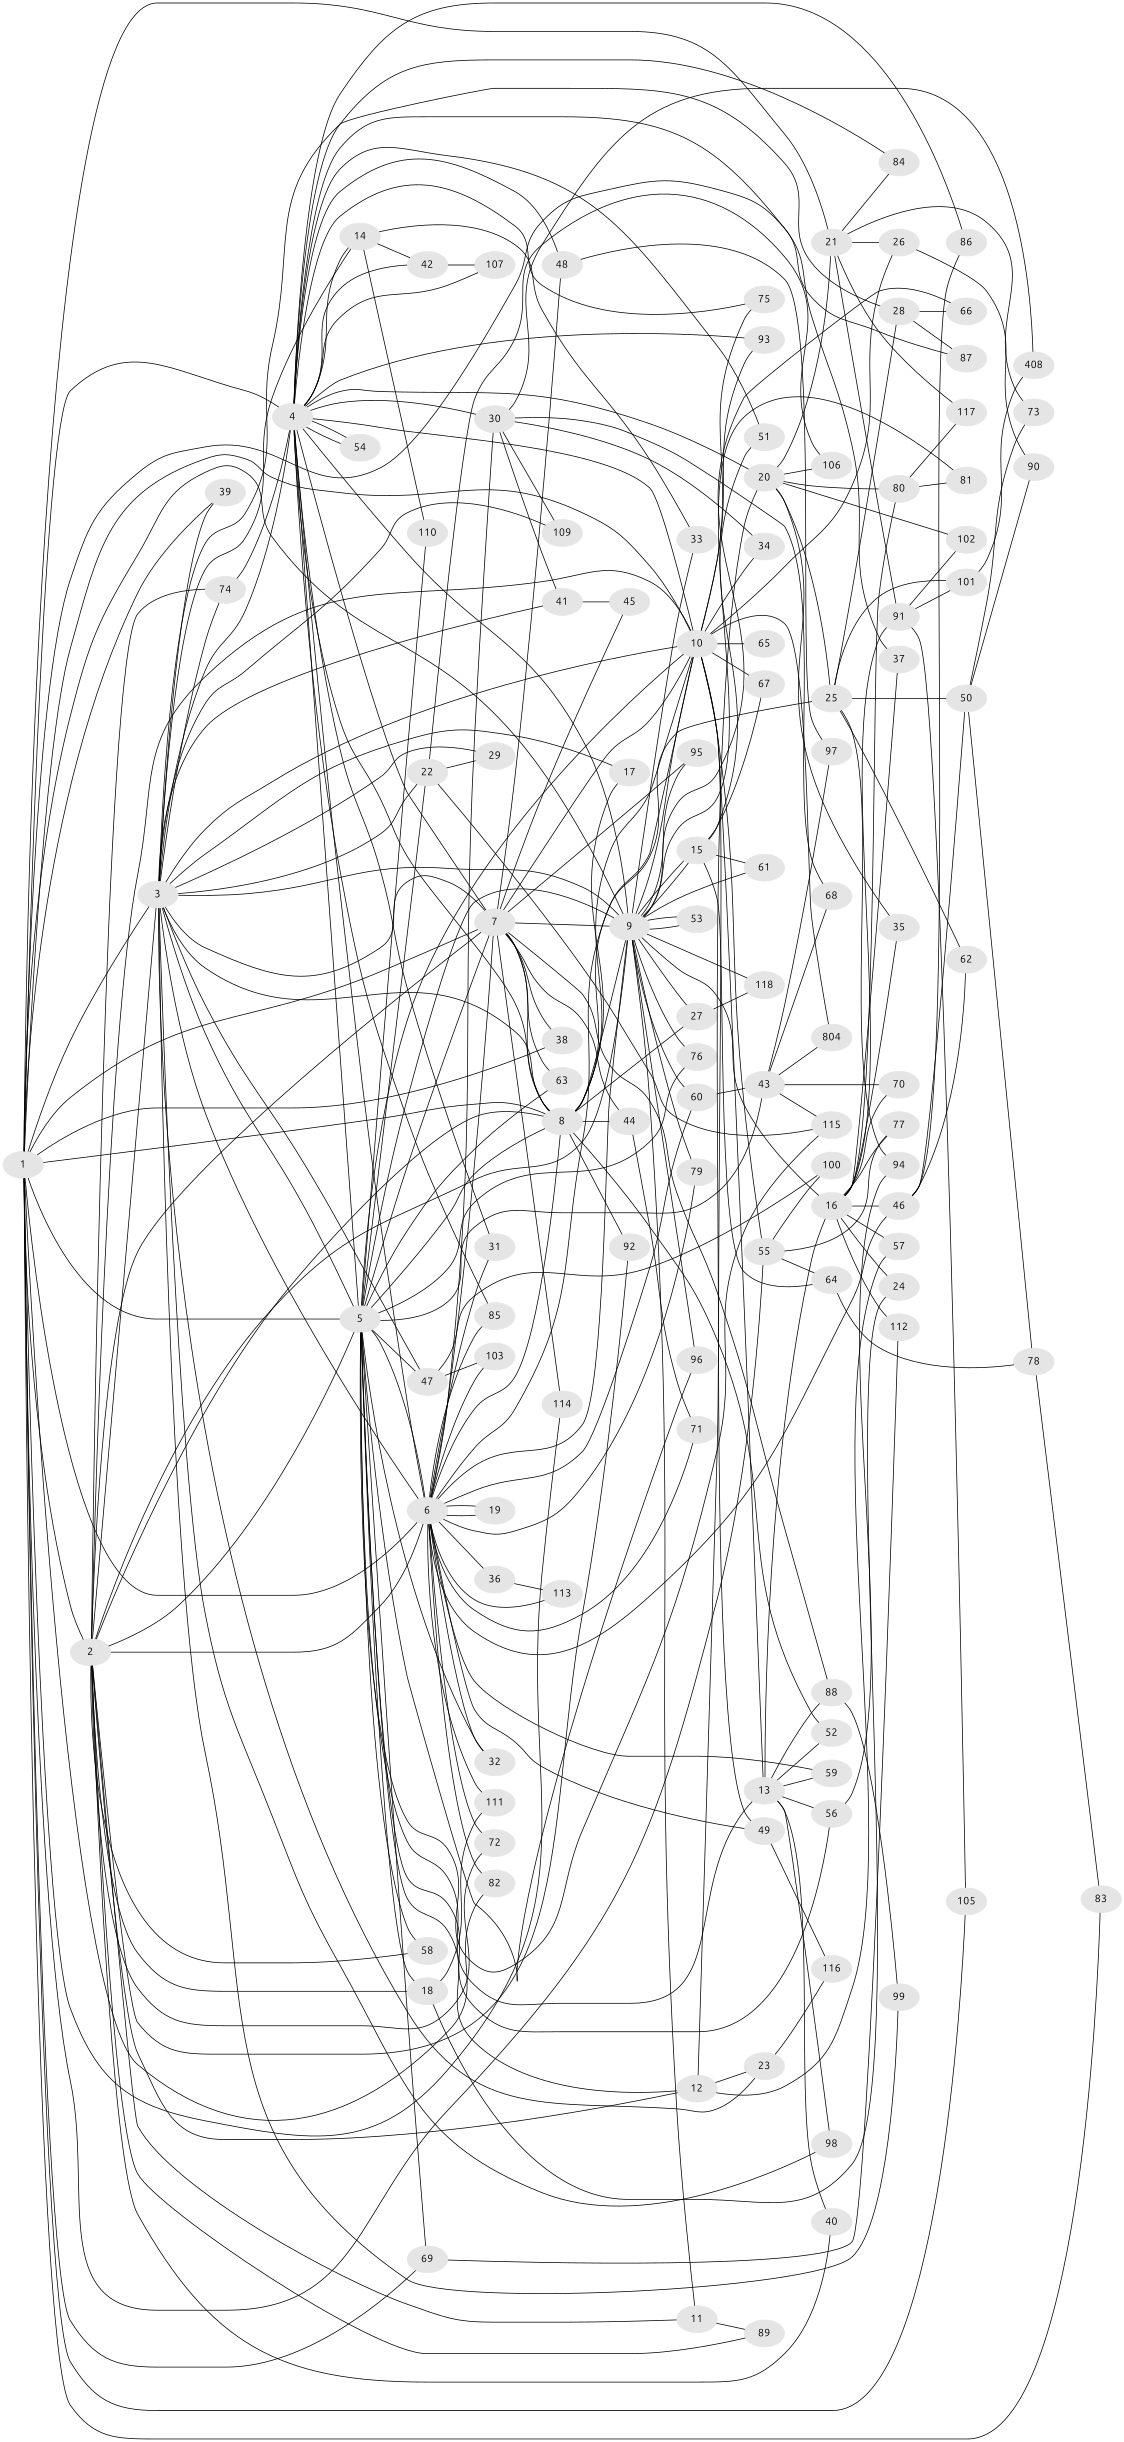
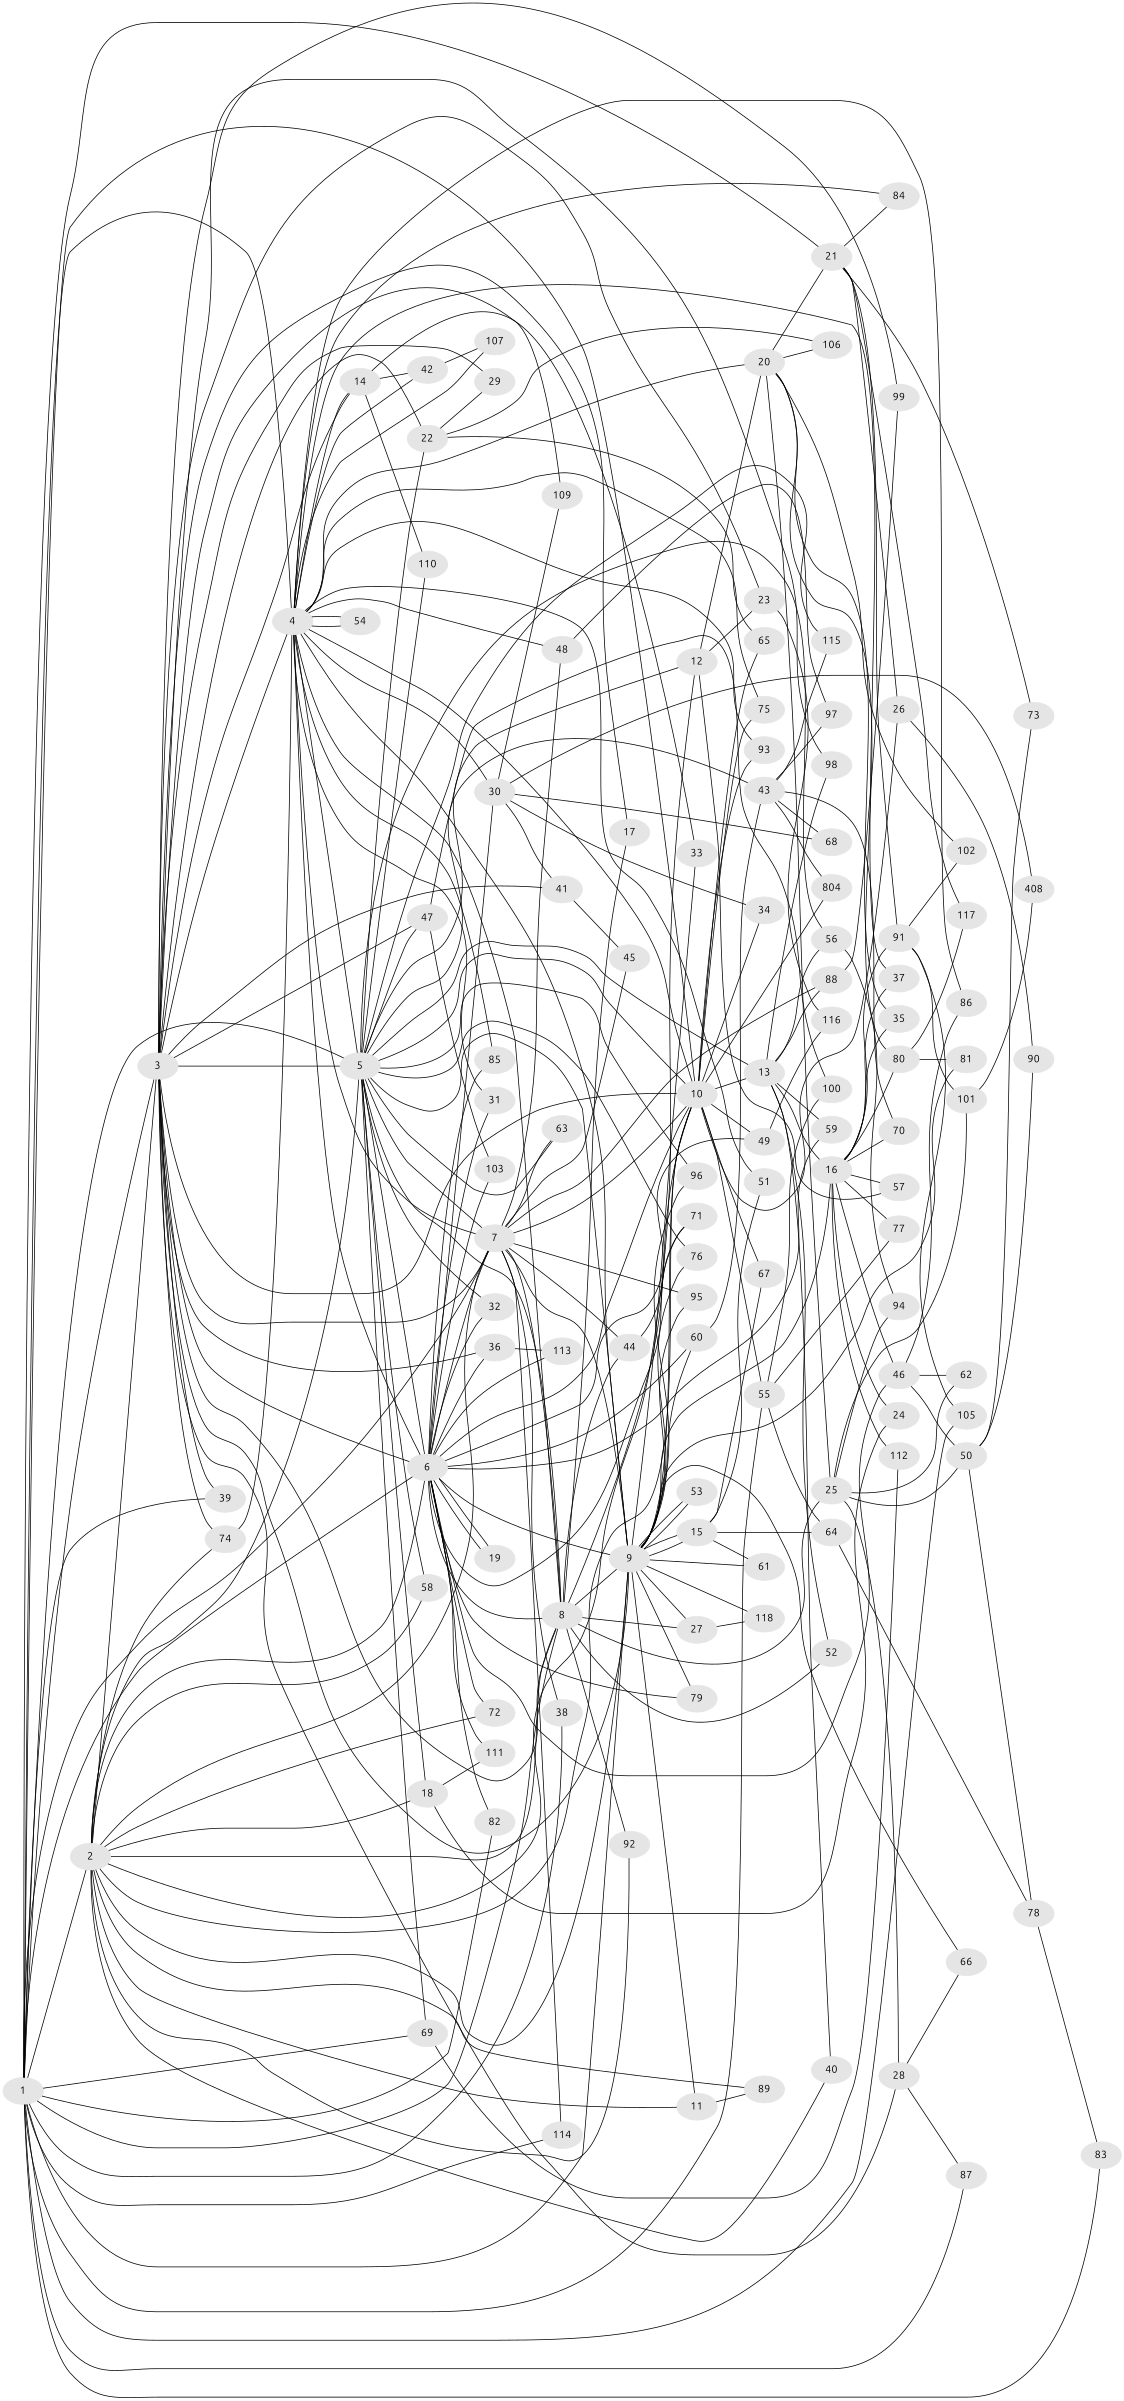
edge "22" -- "115": now "22" -- "65"
edge "3" -- "36": added
